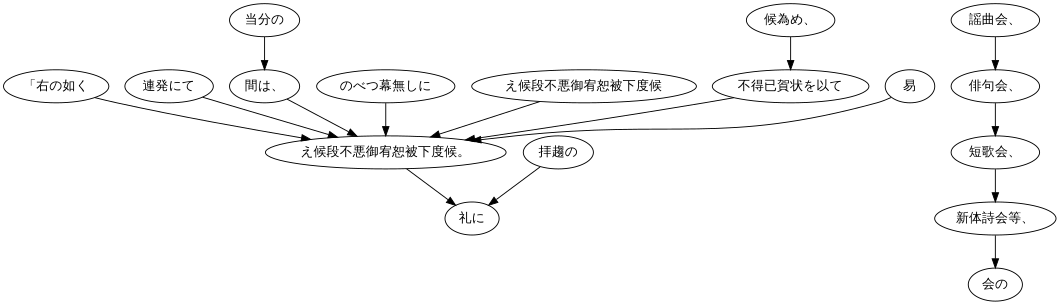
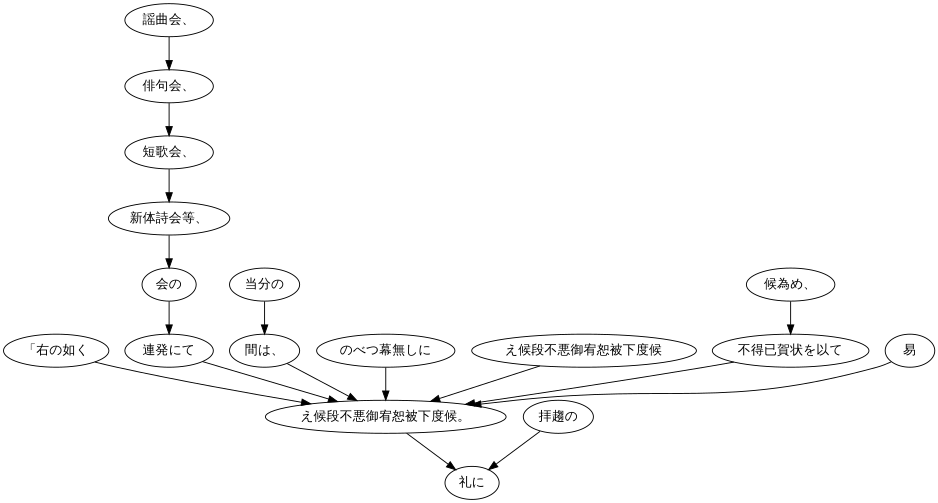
edge "会の" -> "連発にて": added
